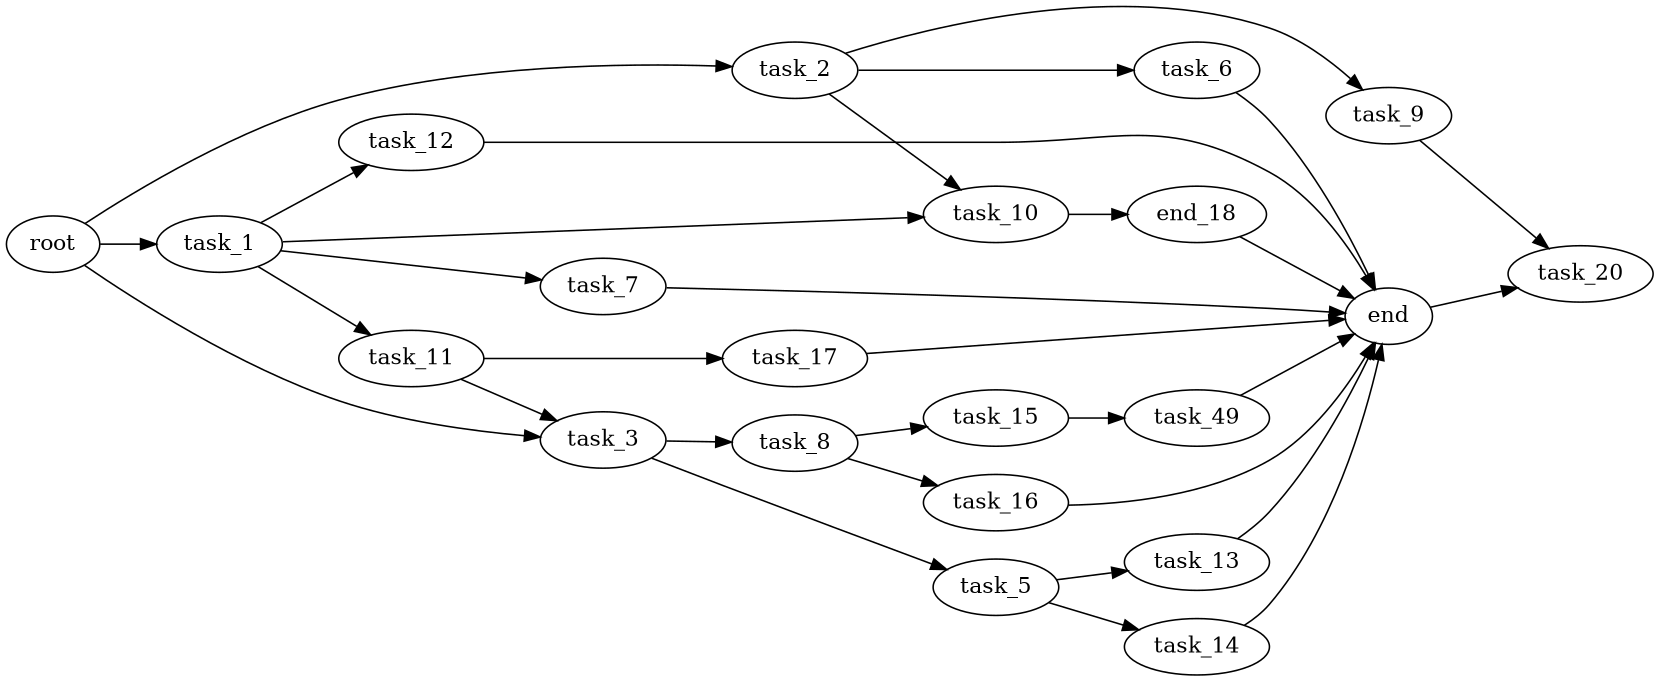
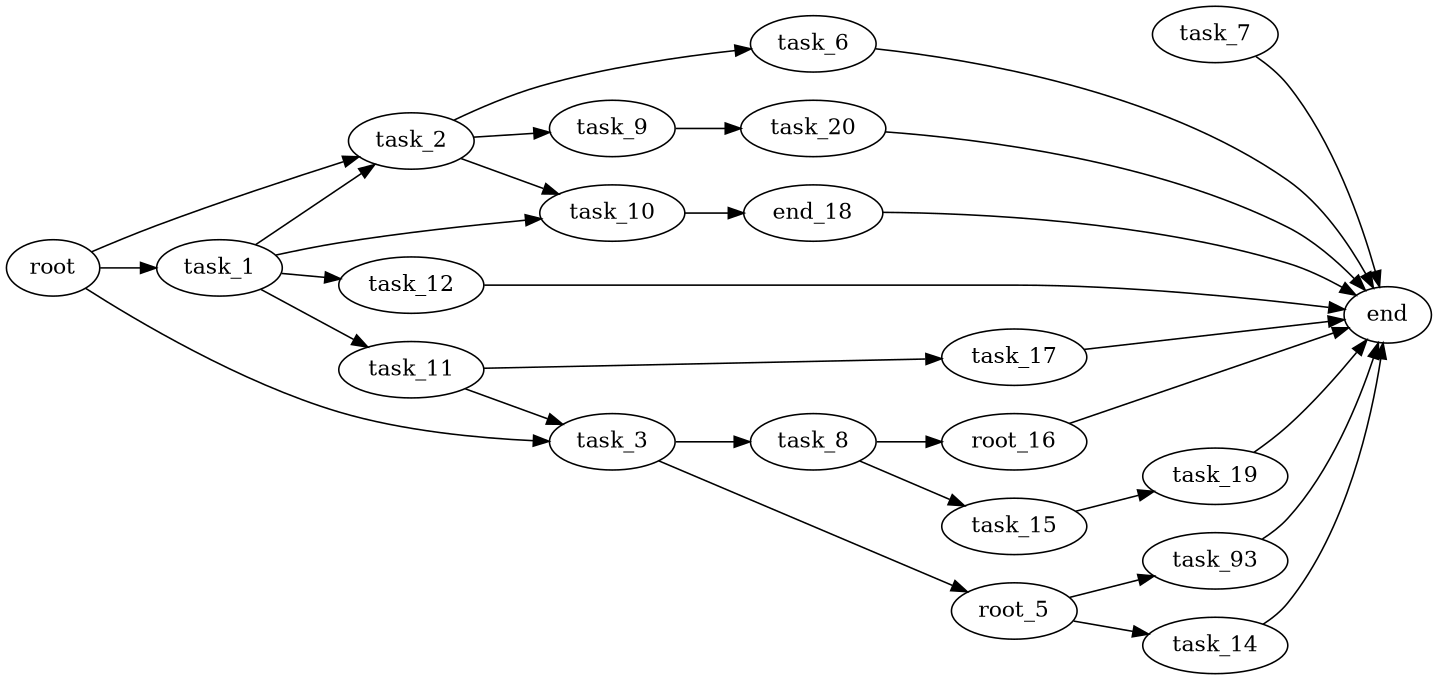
edge "task_1" -> "task_7": now "task_1" -> "task_2"
edge "end" -> "task_20": reversed
node "task_49": label "task_49" -> "task_19"
node "task_16": label "task_16" -> "root_16"
node "task_13": label "task_13" -> "task_93"
node "task_5": label "task_5" -> "root_5"
